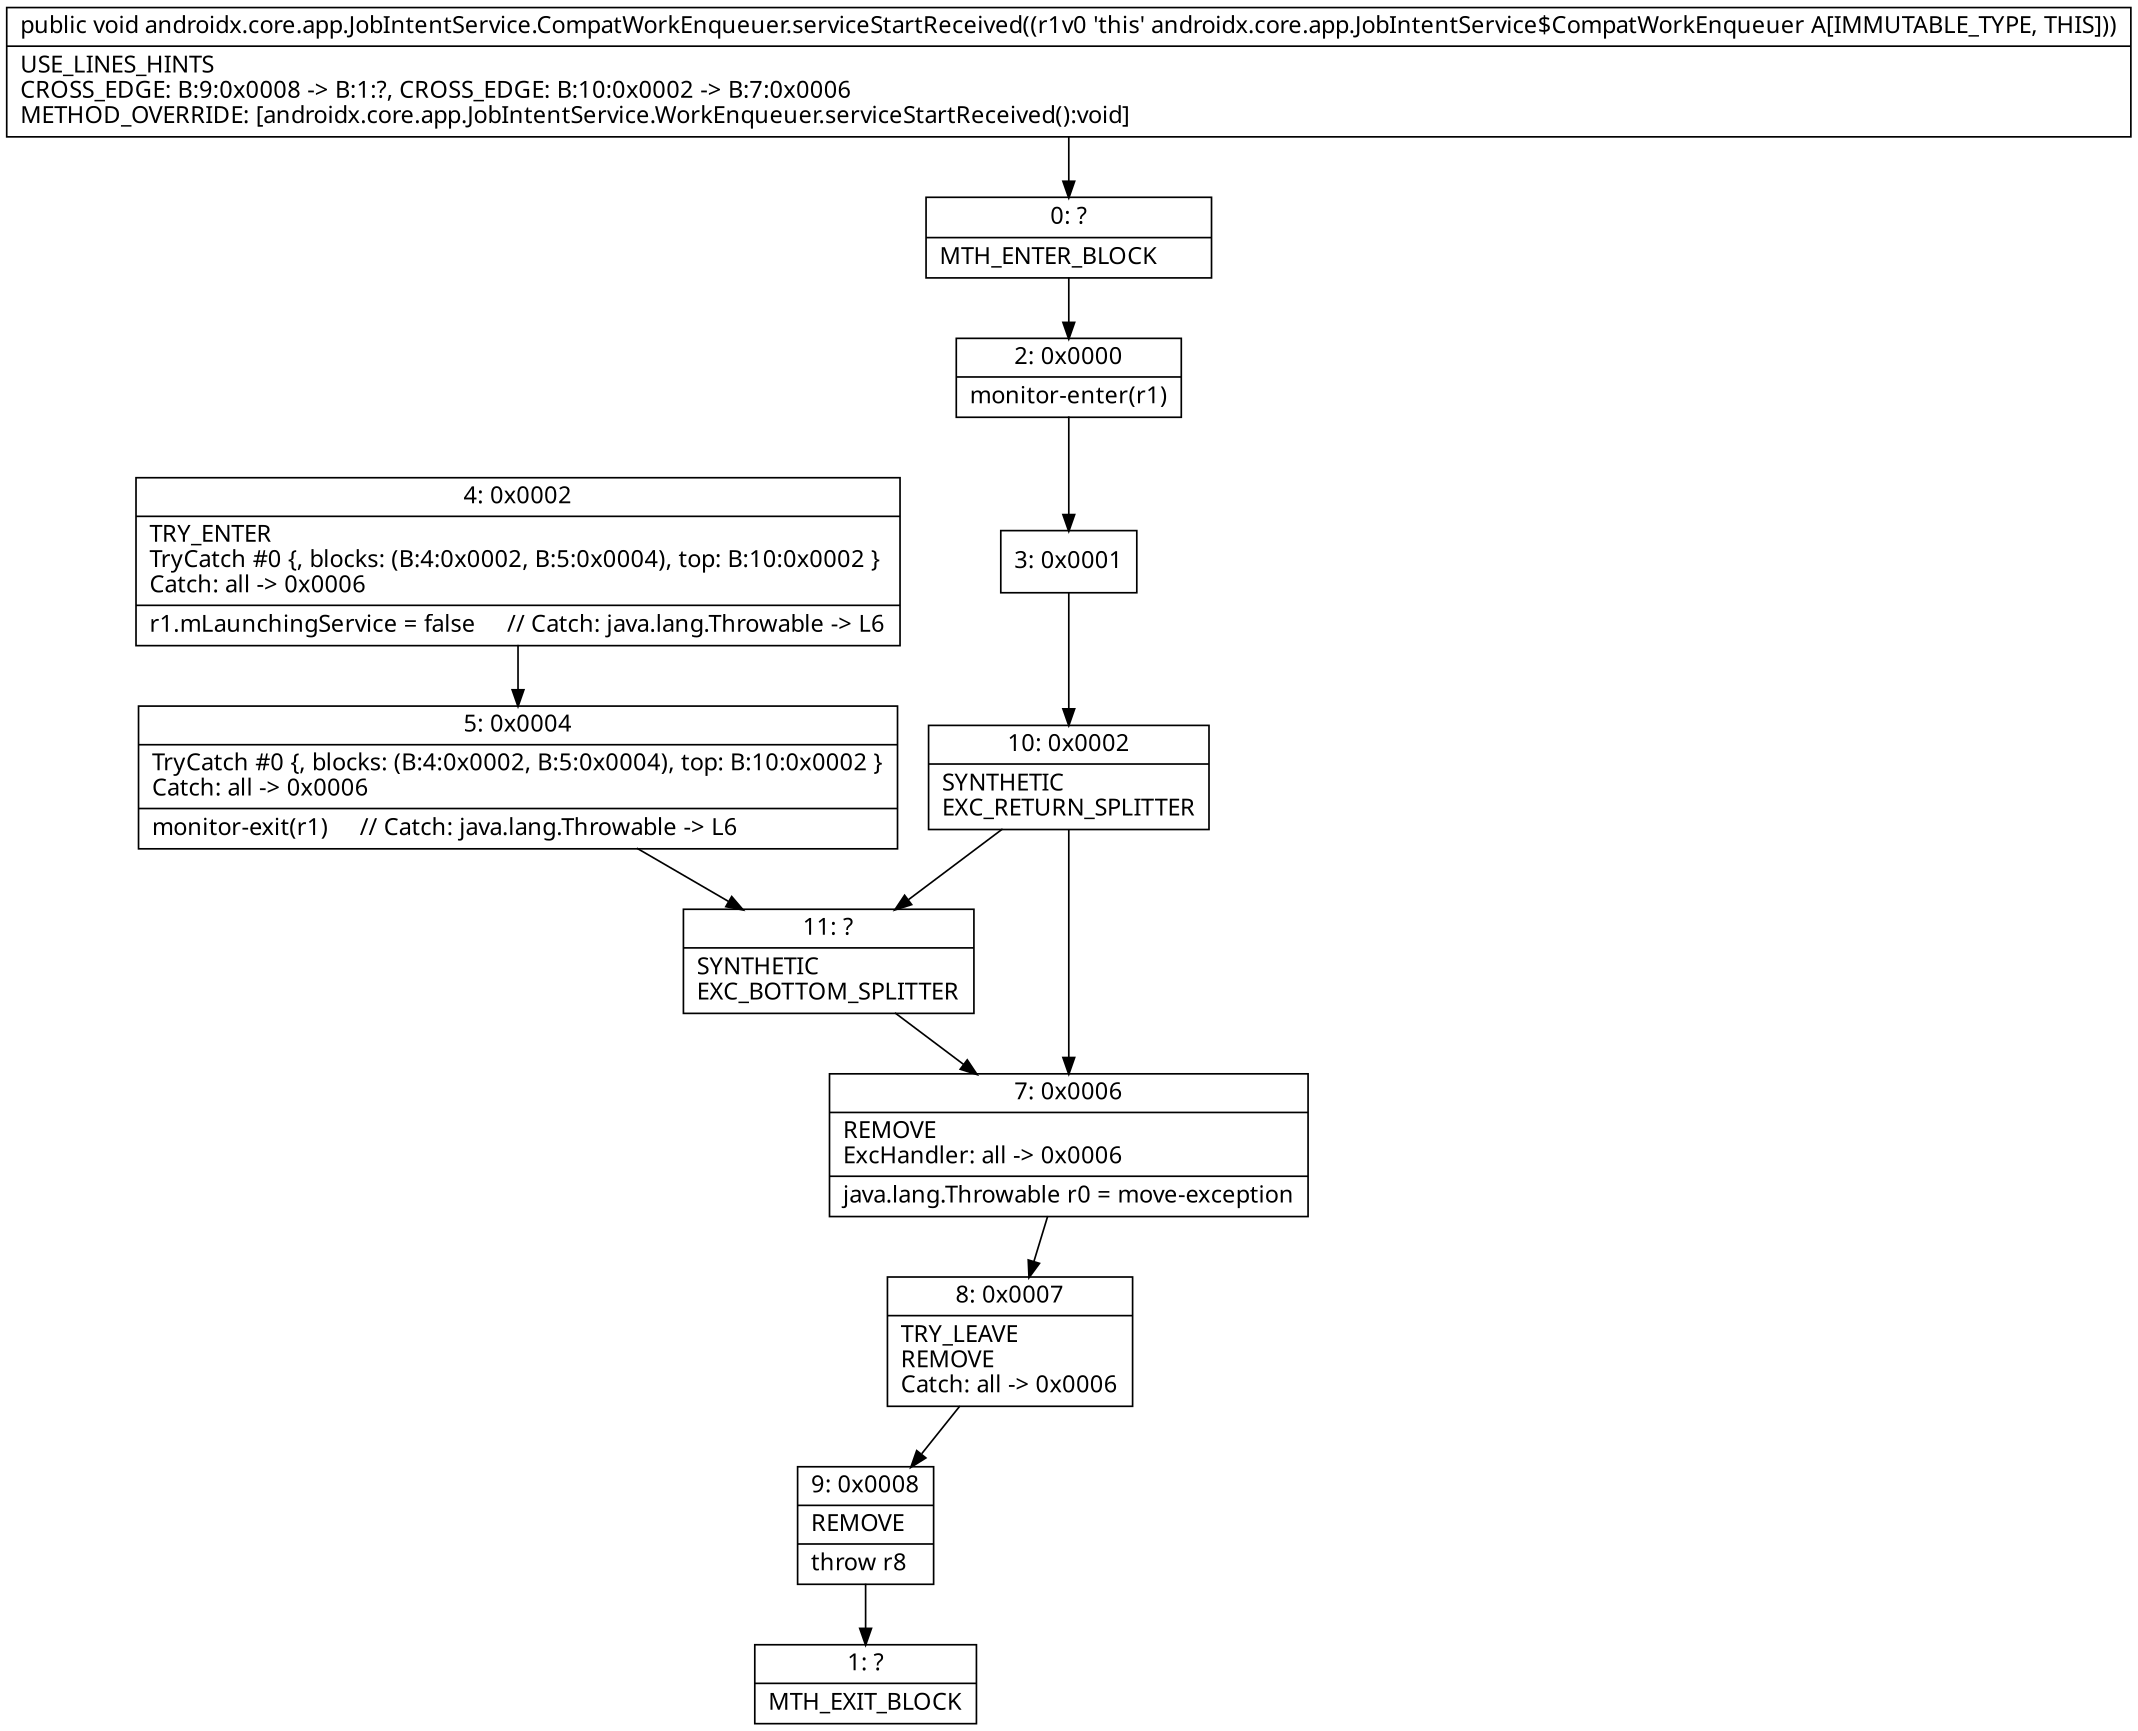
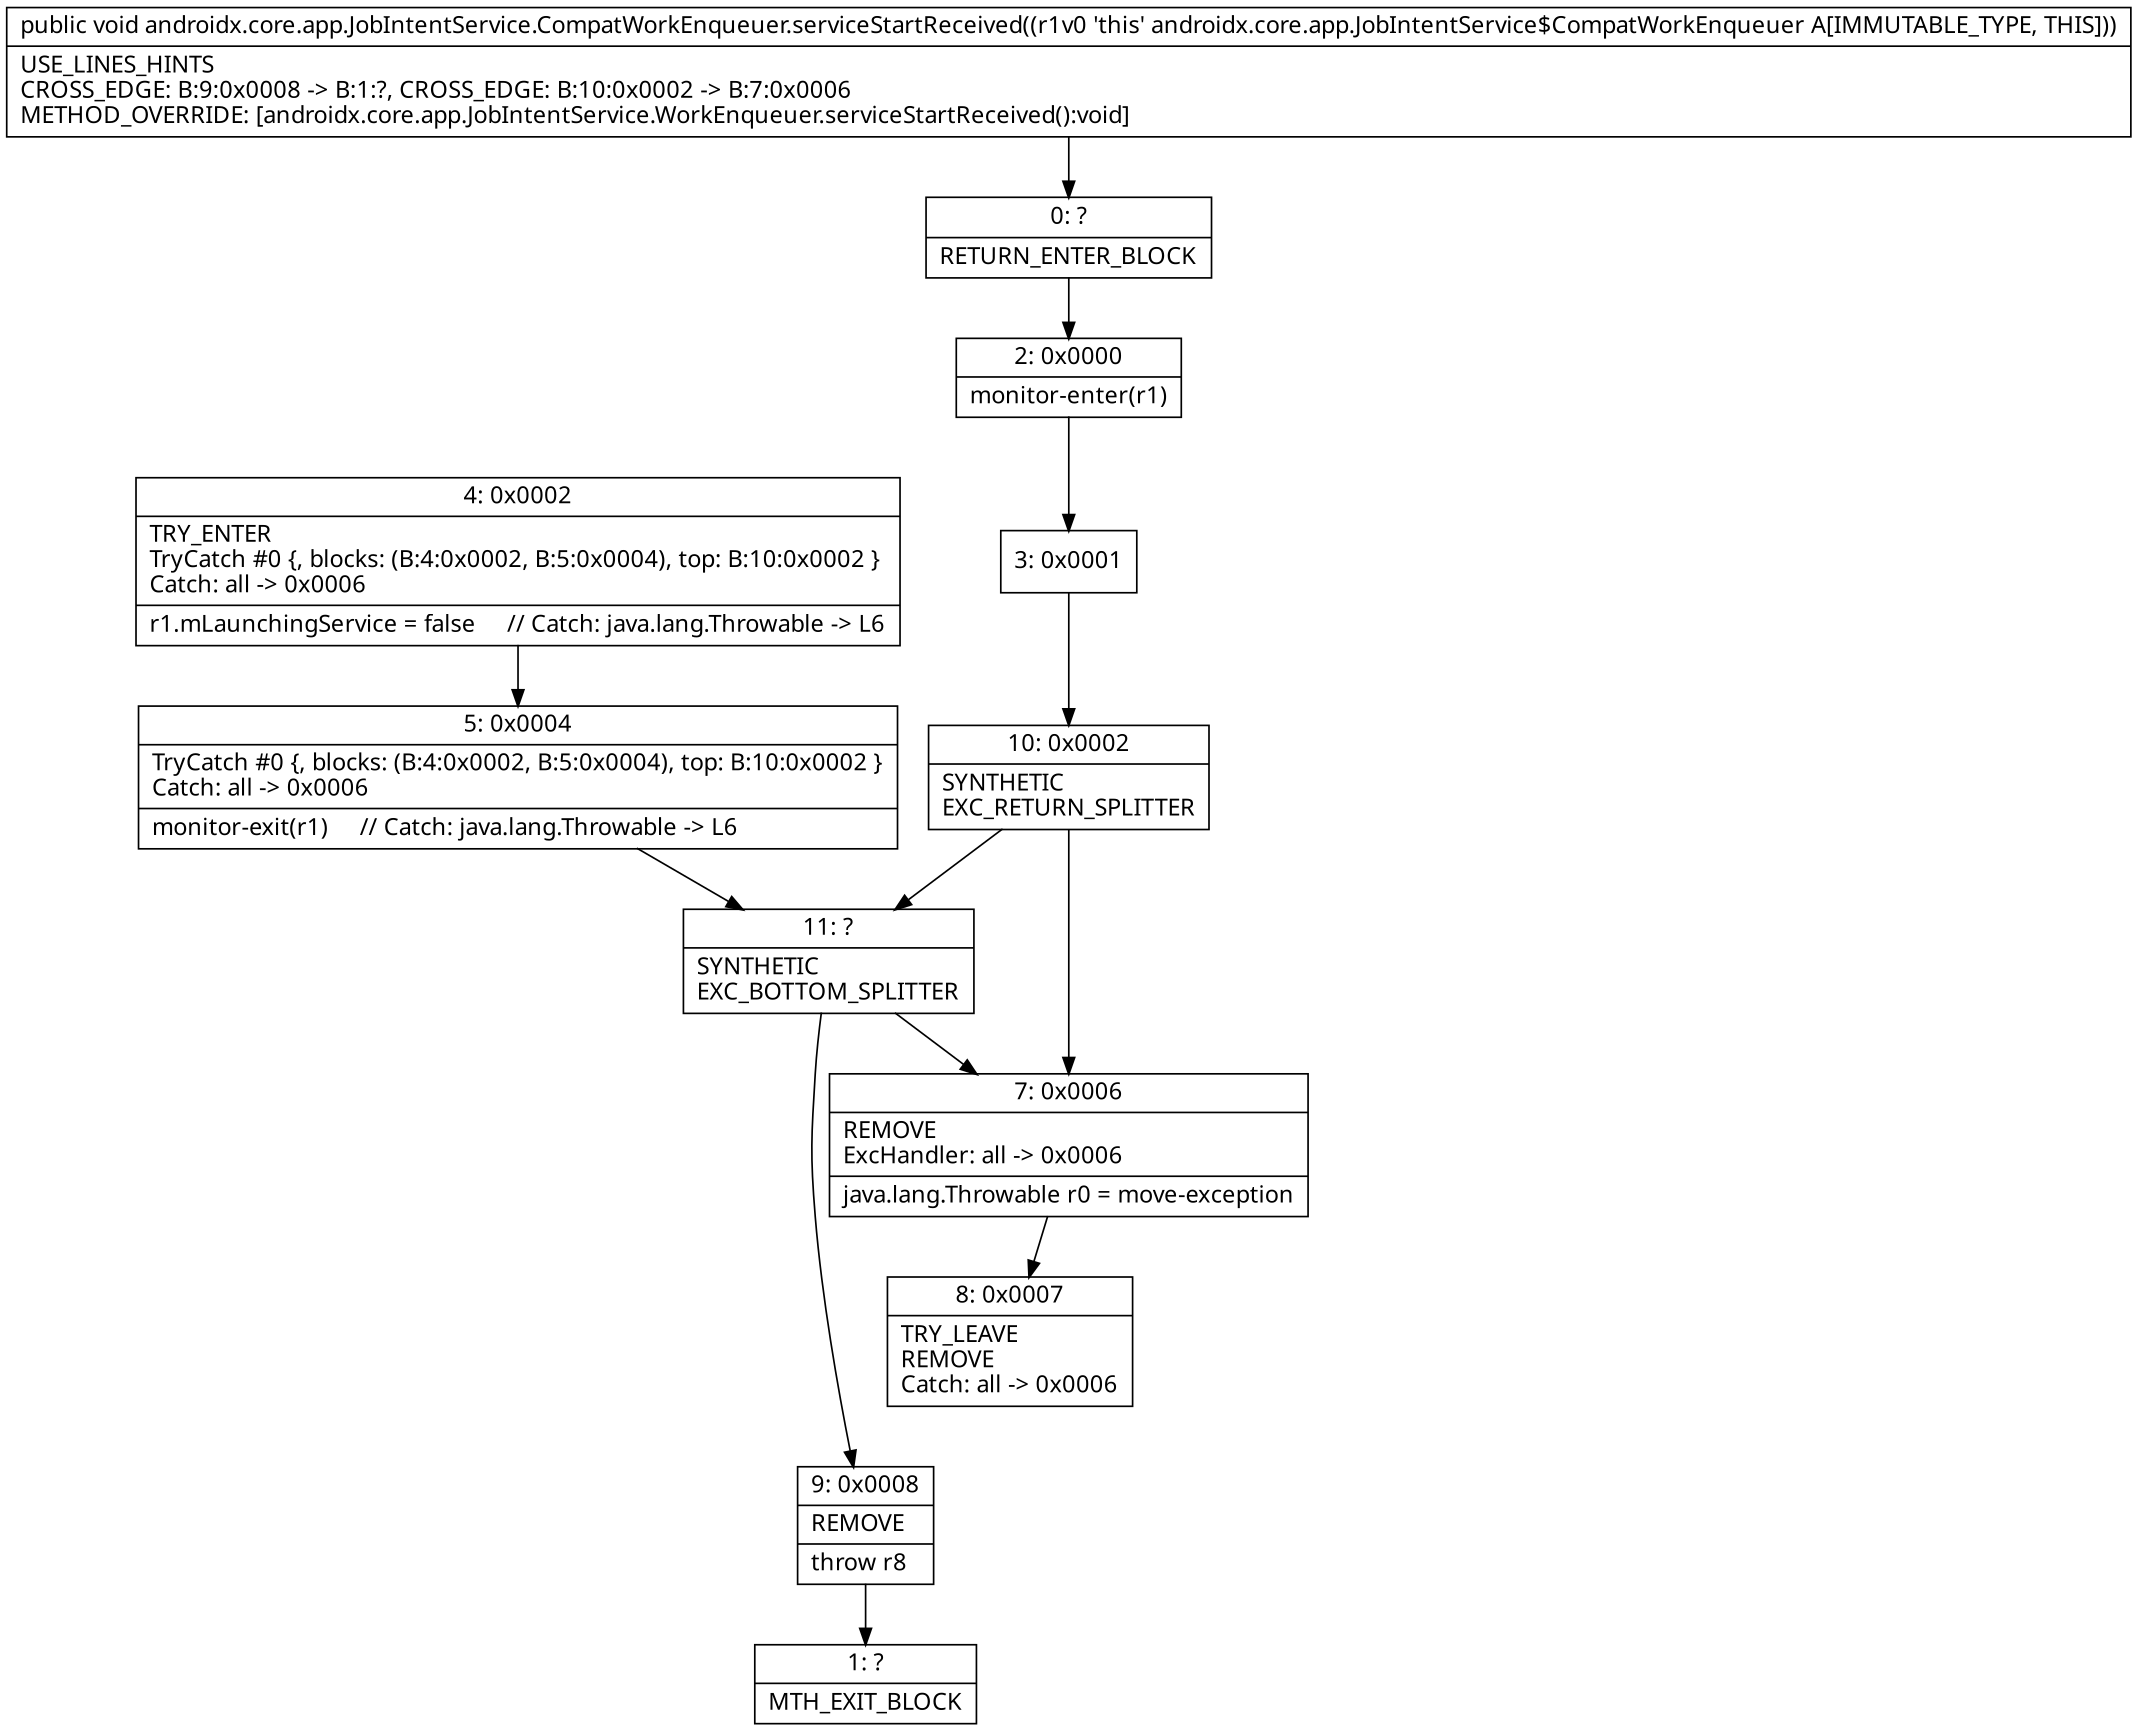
node "0: ?": text "MTH_ENTER_BLOCK" -> "RETURN_ENTER_BLOCK"
edge "8: 0x0007" -> "9: 0x0008": now "11: ?" -> "9: 0x0008"
